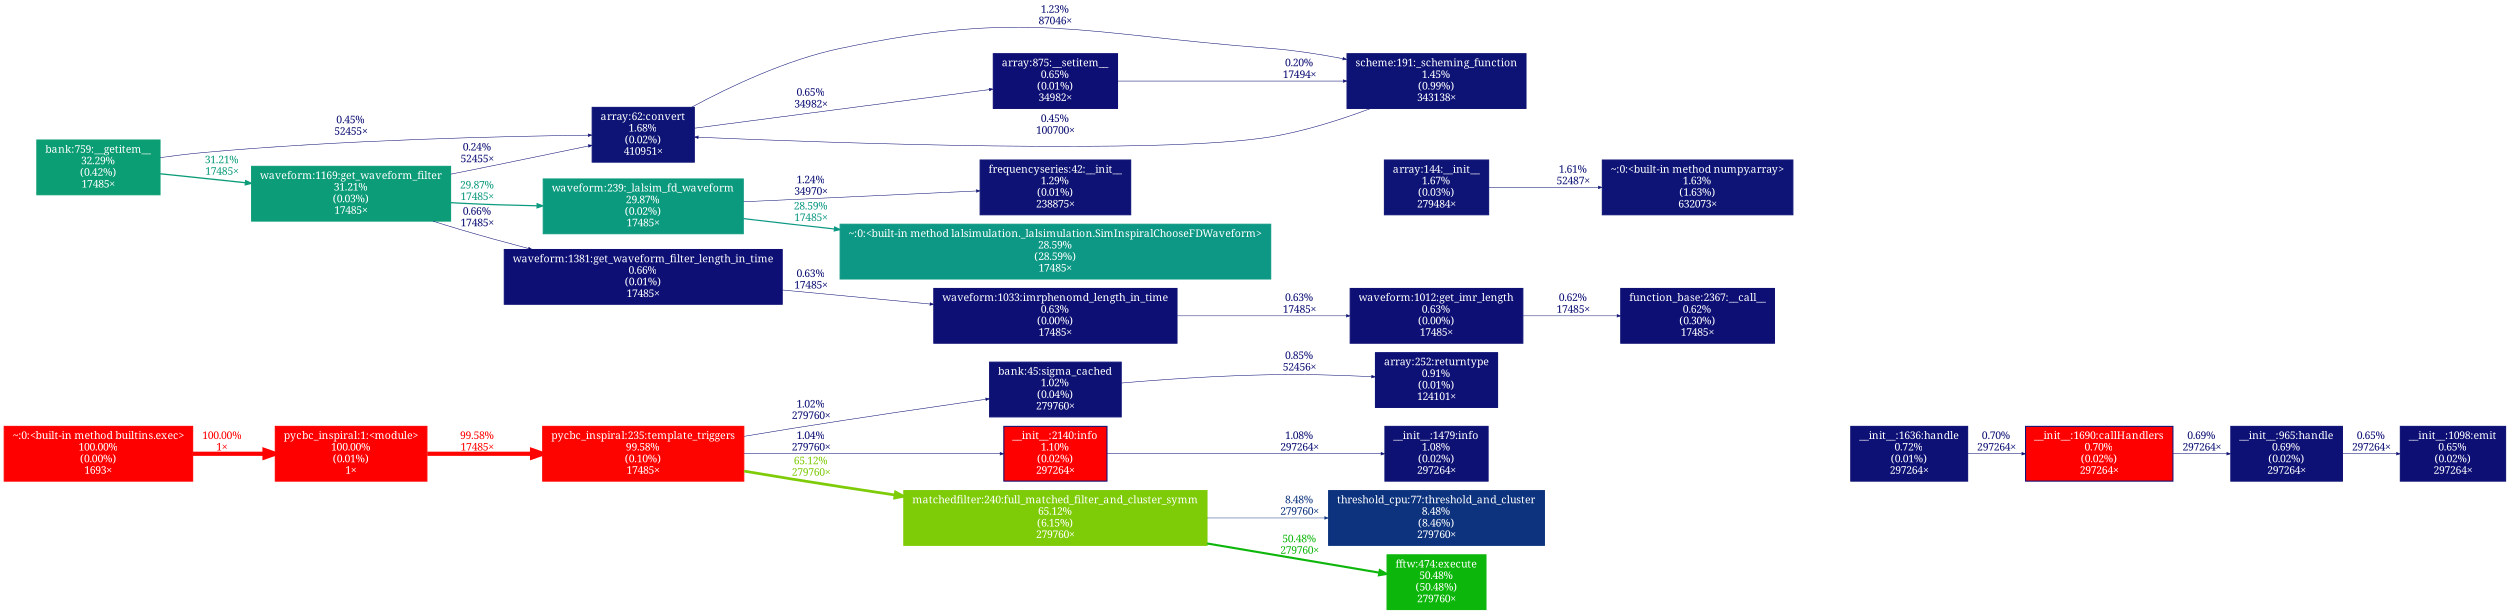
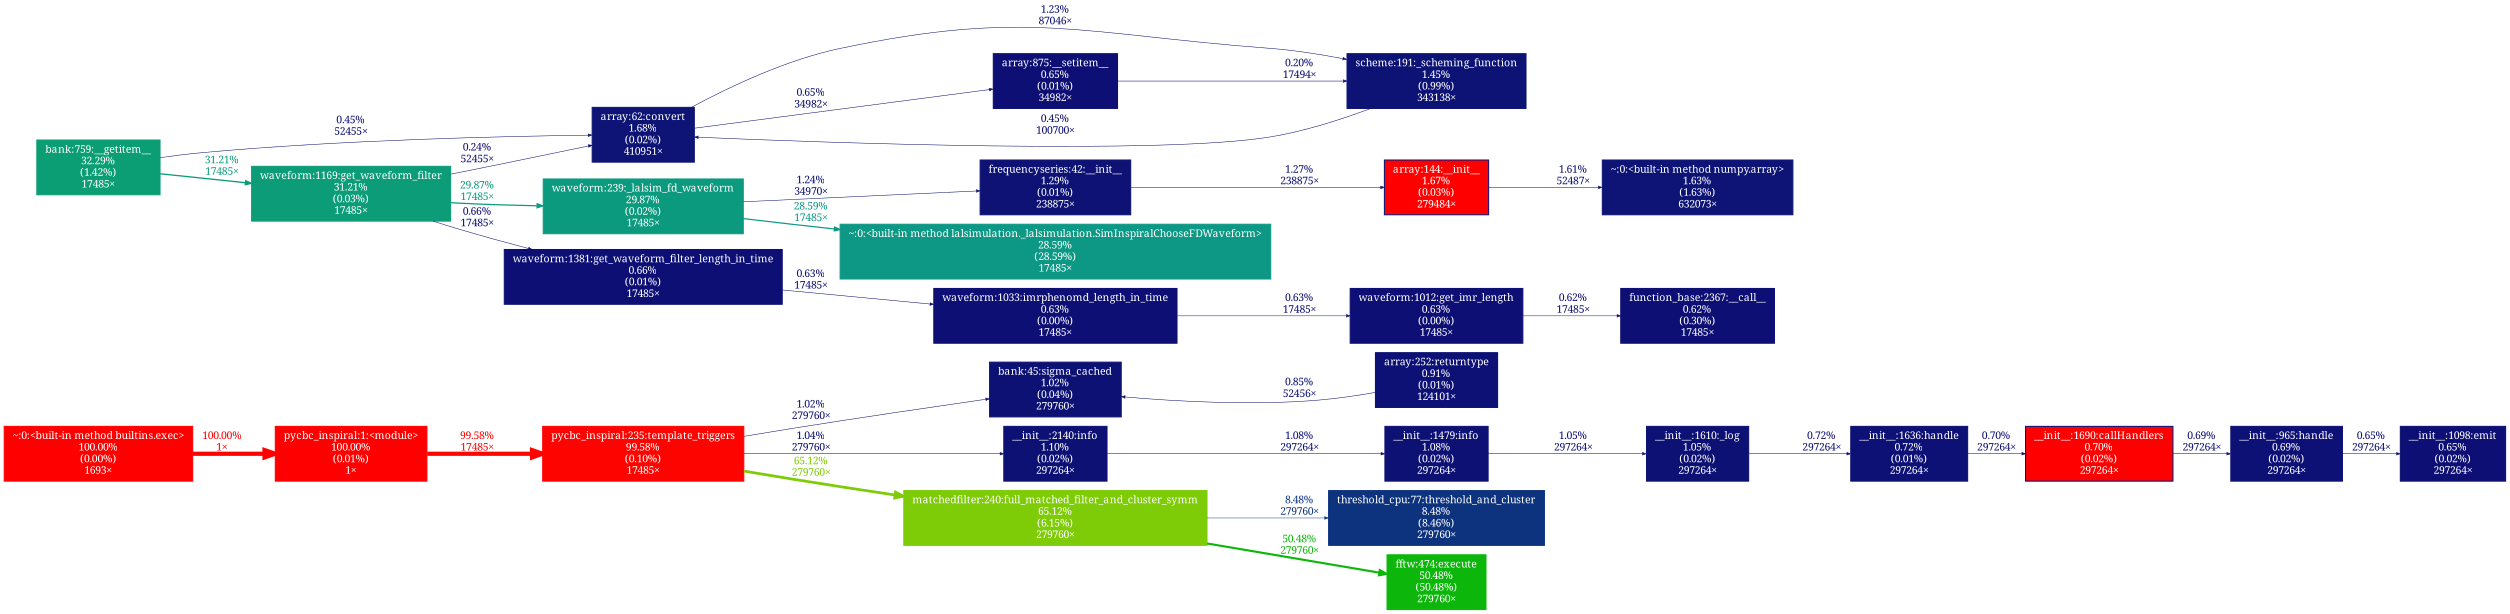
node "bank:759:__getitem__ 32.29% (0.42%) 17485×": label "bank:759:__getitem__ 32.29% (0.42%) 17485×" -> "bank:759:__getitem__ 32.29% (1.42%) 17485×"
edge "frequencyseries:42:__init__ 1.29% (0.01%) 238875×" -> "array:144:__init__ 1.67% (0.03%) 279484×": added, label "1.27% 238875×"
node "array:144:__init__ 1.67% (0.03%) 279484×": fillcolor #0d1475 -> #ff0000
edge "bank:45:sigma_cached 1.02% (0.04%) 279760×" -> "array:252:returntype 0.91% (0.01%) 124101×": reversed
node "__init__:2140:info 1.10% (0.02%) 297264×": fillcolor #ff0000 -> #0d1174
node "__init__:1610:_log 1.05% (0.02%) 297264×": added
